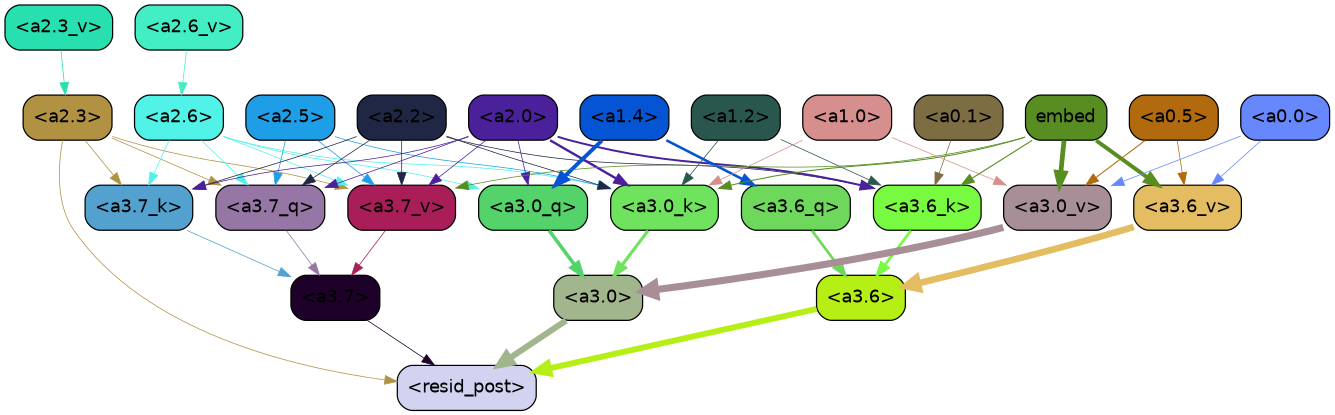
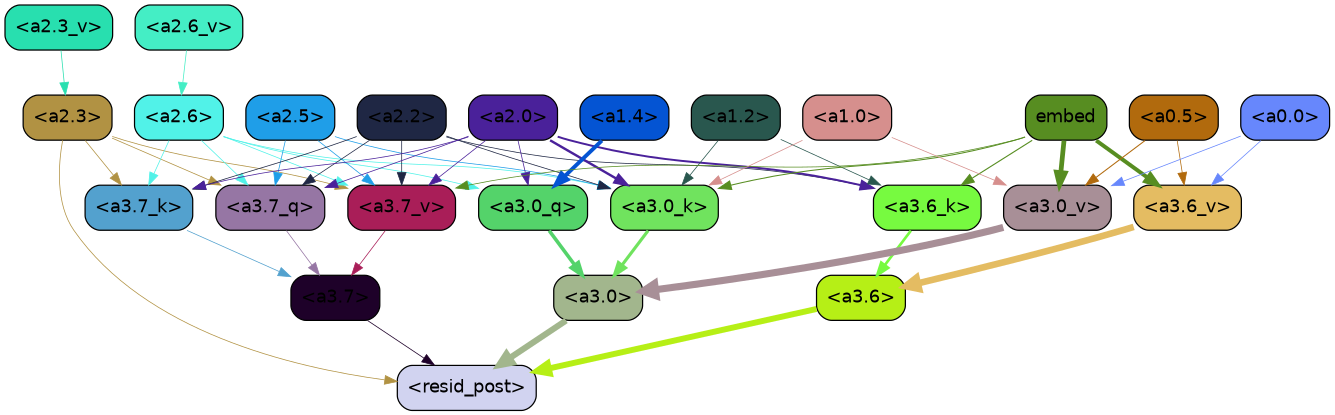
node "<a0.1>": removed
node "<a3.6_q>": removed
